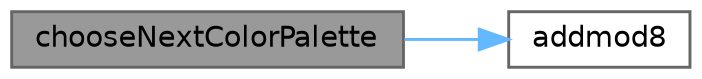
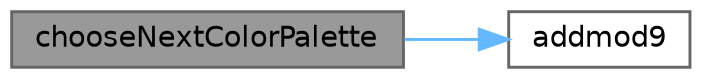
node "addmod8": label "addmod8" -> "addmod9"
